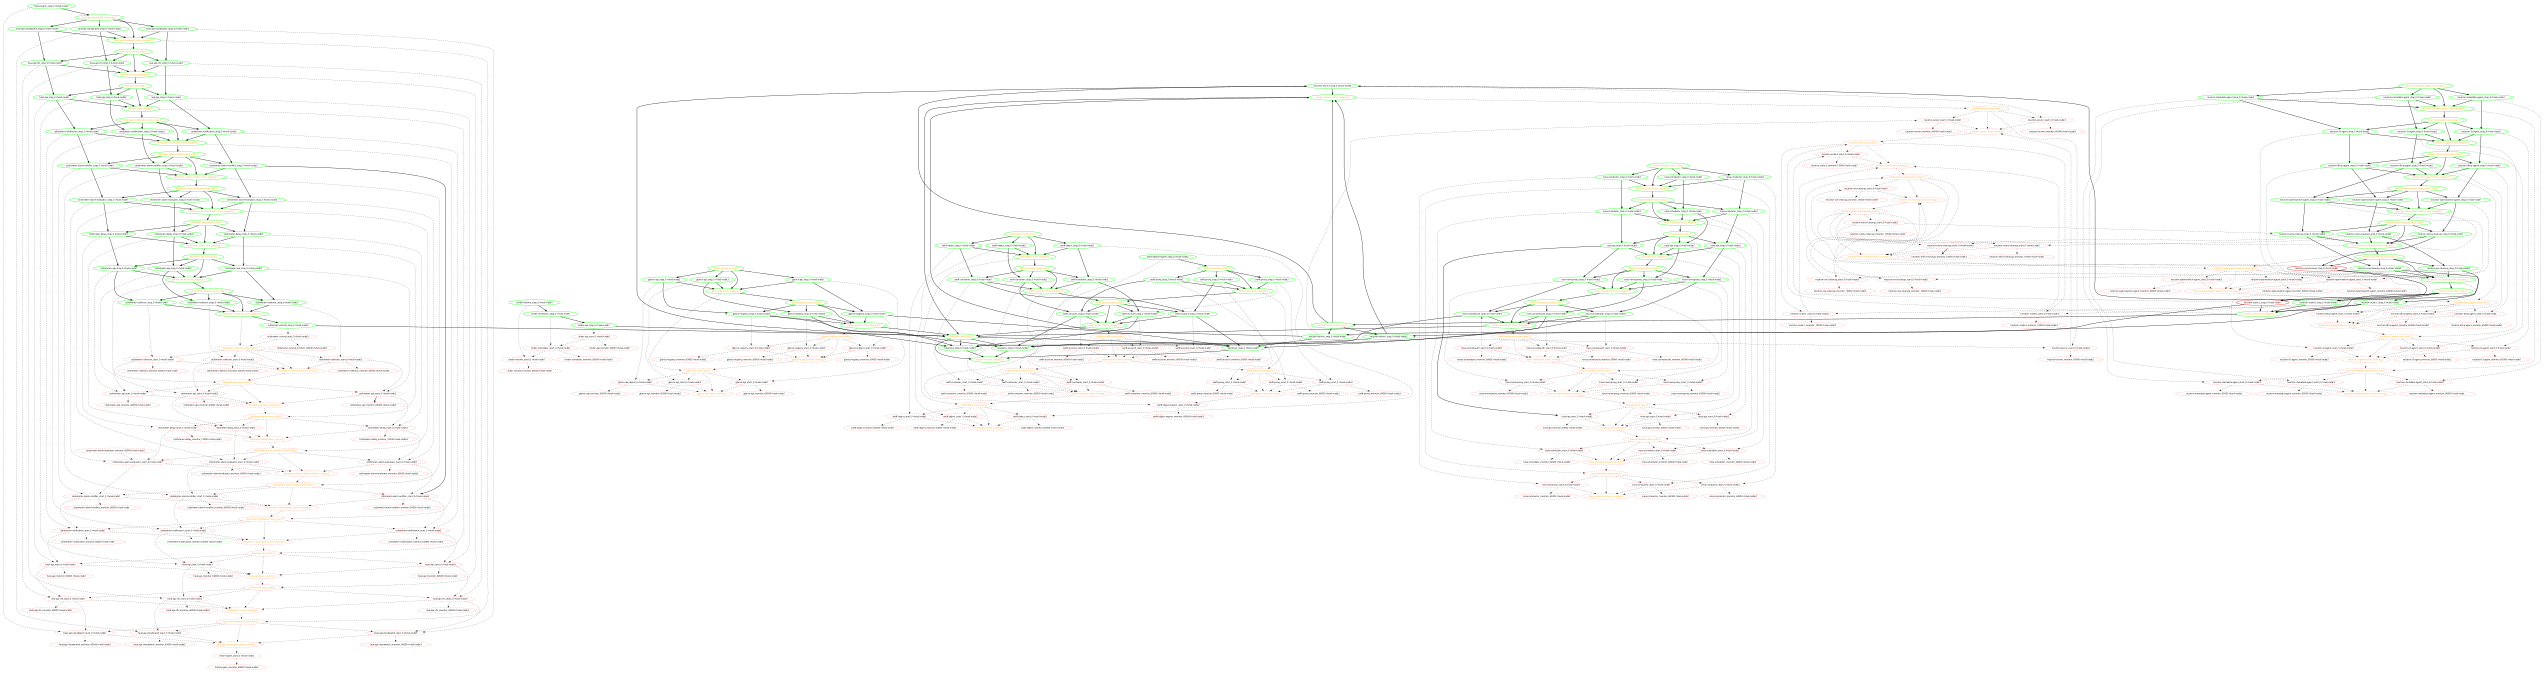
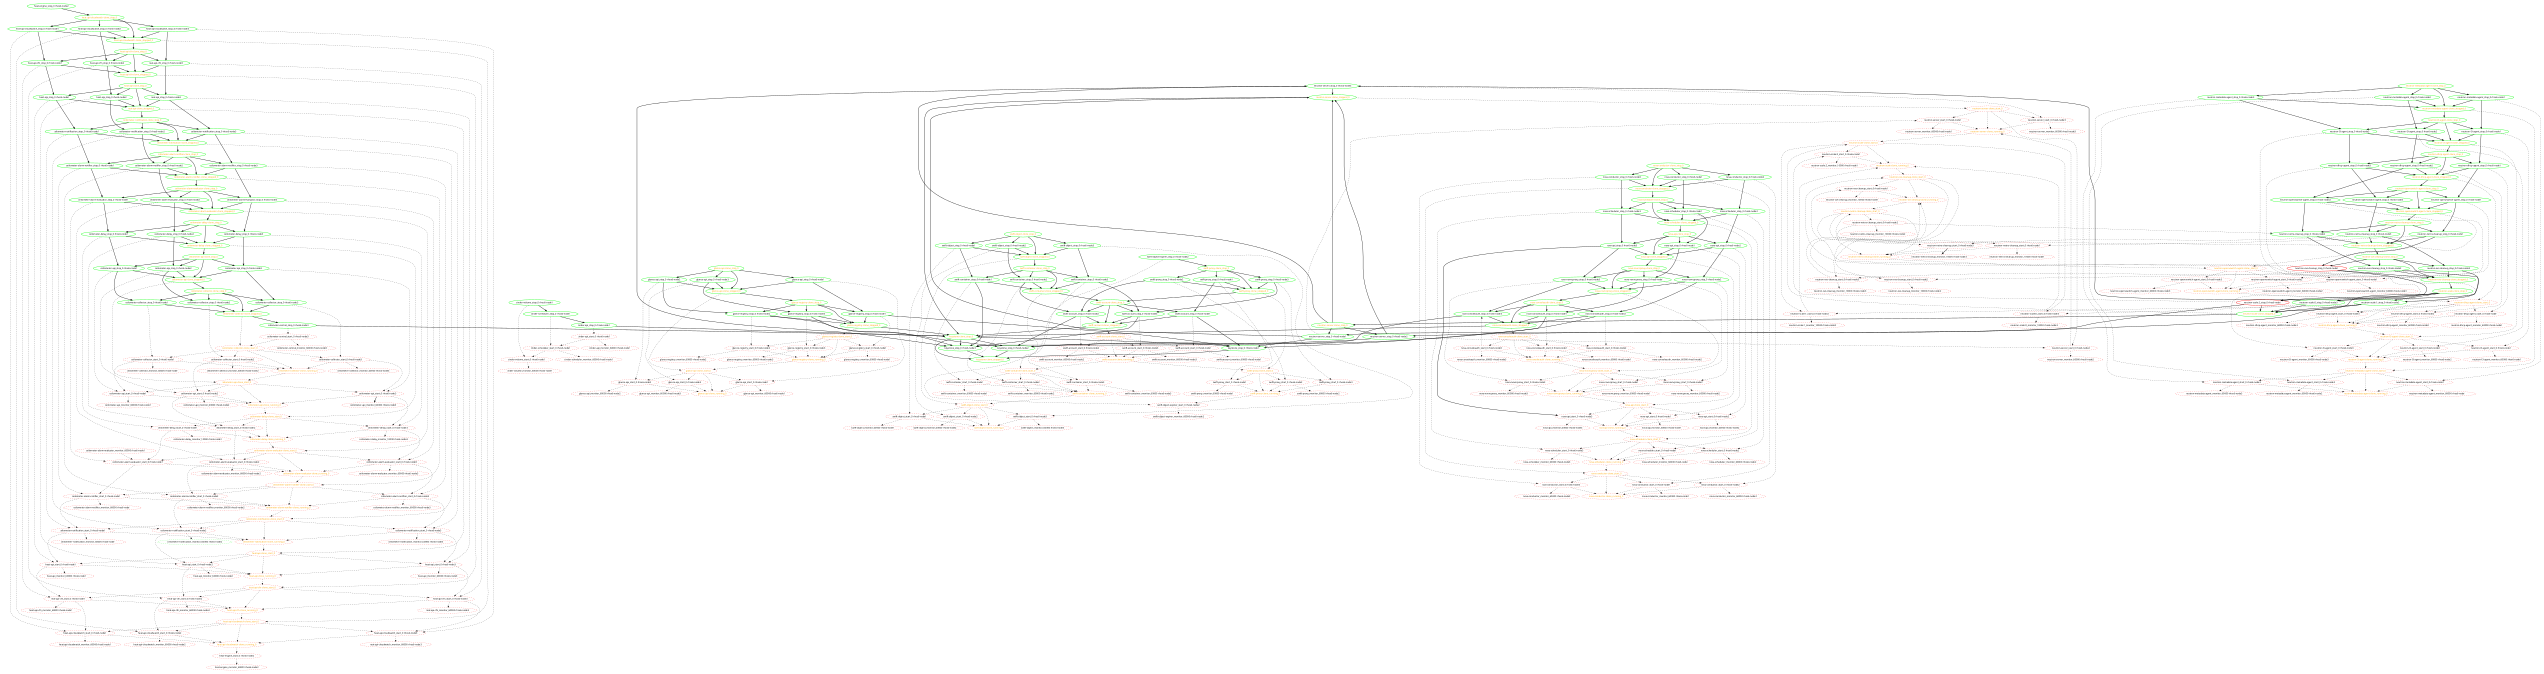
edge "ceilometer-alarm-notifier_stop_0 rhos6-node3" -> "ceilometer-alarm-notifier_start_0 rhos6-node3": style bold -> dashed
edge "swift-container_stop_0 rhos6-node1" -> "swift-account_stop_0 rhos6-node1": now "swift-container_stop_0 rhos6-node1" -> "keystone_stop_0 rhos6-node3"
edge "swift-proxy_stop_0 rhos6-node3" -> "swift-account_stop_0 rhos6-node3": style dashed -> bold
node "neutron-dhcp-agent_monitor_60000 rhos6-node3": added
edge "heat-engine_stop_0 rhos6-node2" -> "heat-api-cloudwatch_start_0 rhos6-node1": now "heat-api-cloudwatch_stop_0 rhos6-node1" -> "heat-api-cloudwatch_start_0 rhos6-node1"
node "glance-api_object_0 rhos6-node2": label "glance-api_object_0 rhos6-node2" -> "glance-api_start_0 rhos6-node2"
node "swift-proxy_monitor_60000 rhos6-node3": removed
